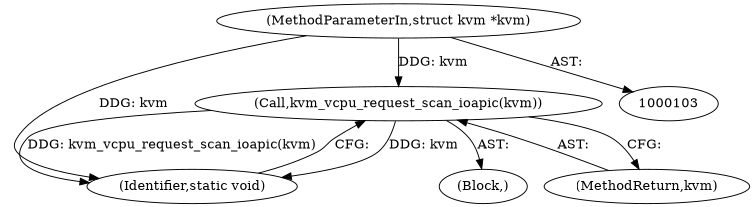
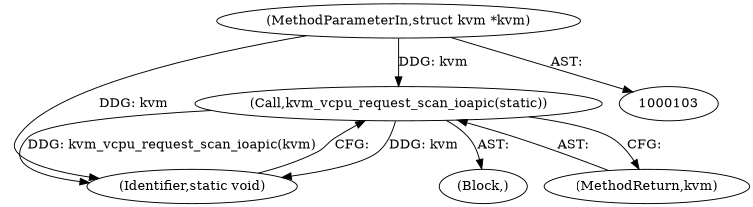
node "(Call,kvm_vcpu_request_scan_ioapic(kvm))": label "(Call,kvm_vcpu_request_scan_ioapic(kvm))" -> "(Call,kvm_vcpu_request_scan_ioapic(static))"
